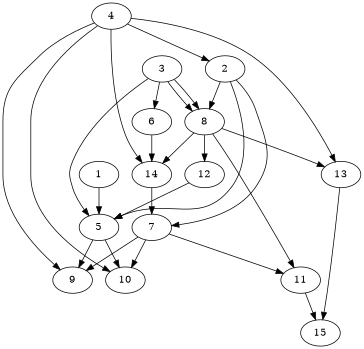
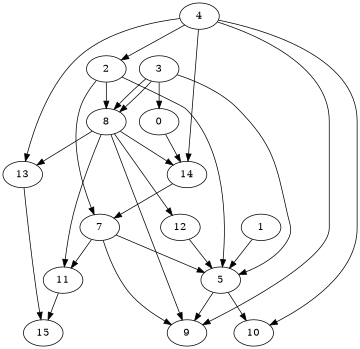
node "6": label "6" -> "0"
edge "8" -> "9": added
edge "7" -> "10": now "7" -> "5"
